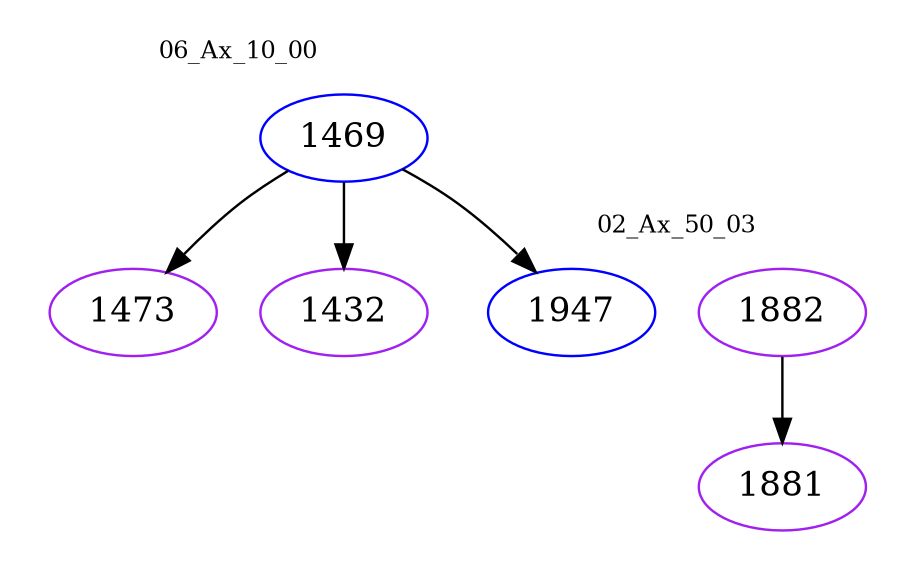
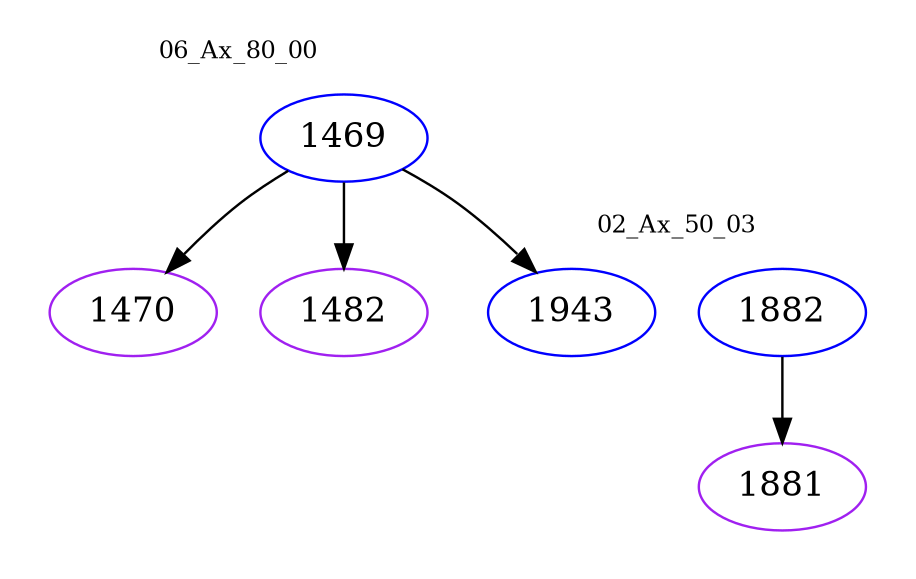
cluster "06_Ax_10_00": label "06_Ax_10_00" -> "06_Ax_80_00"
node "1473": label "1473" -> "1470"
node "1432": label "1432" -> "1482"
node "1947": label "1947" -> "1943"
node "1882": color purple -> blue
